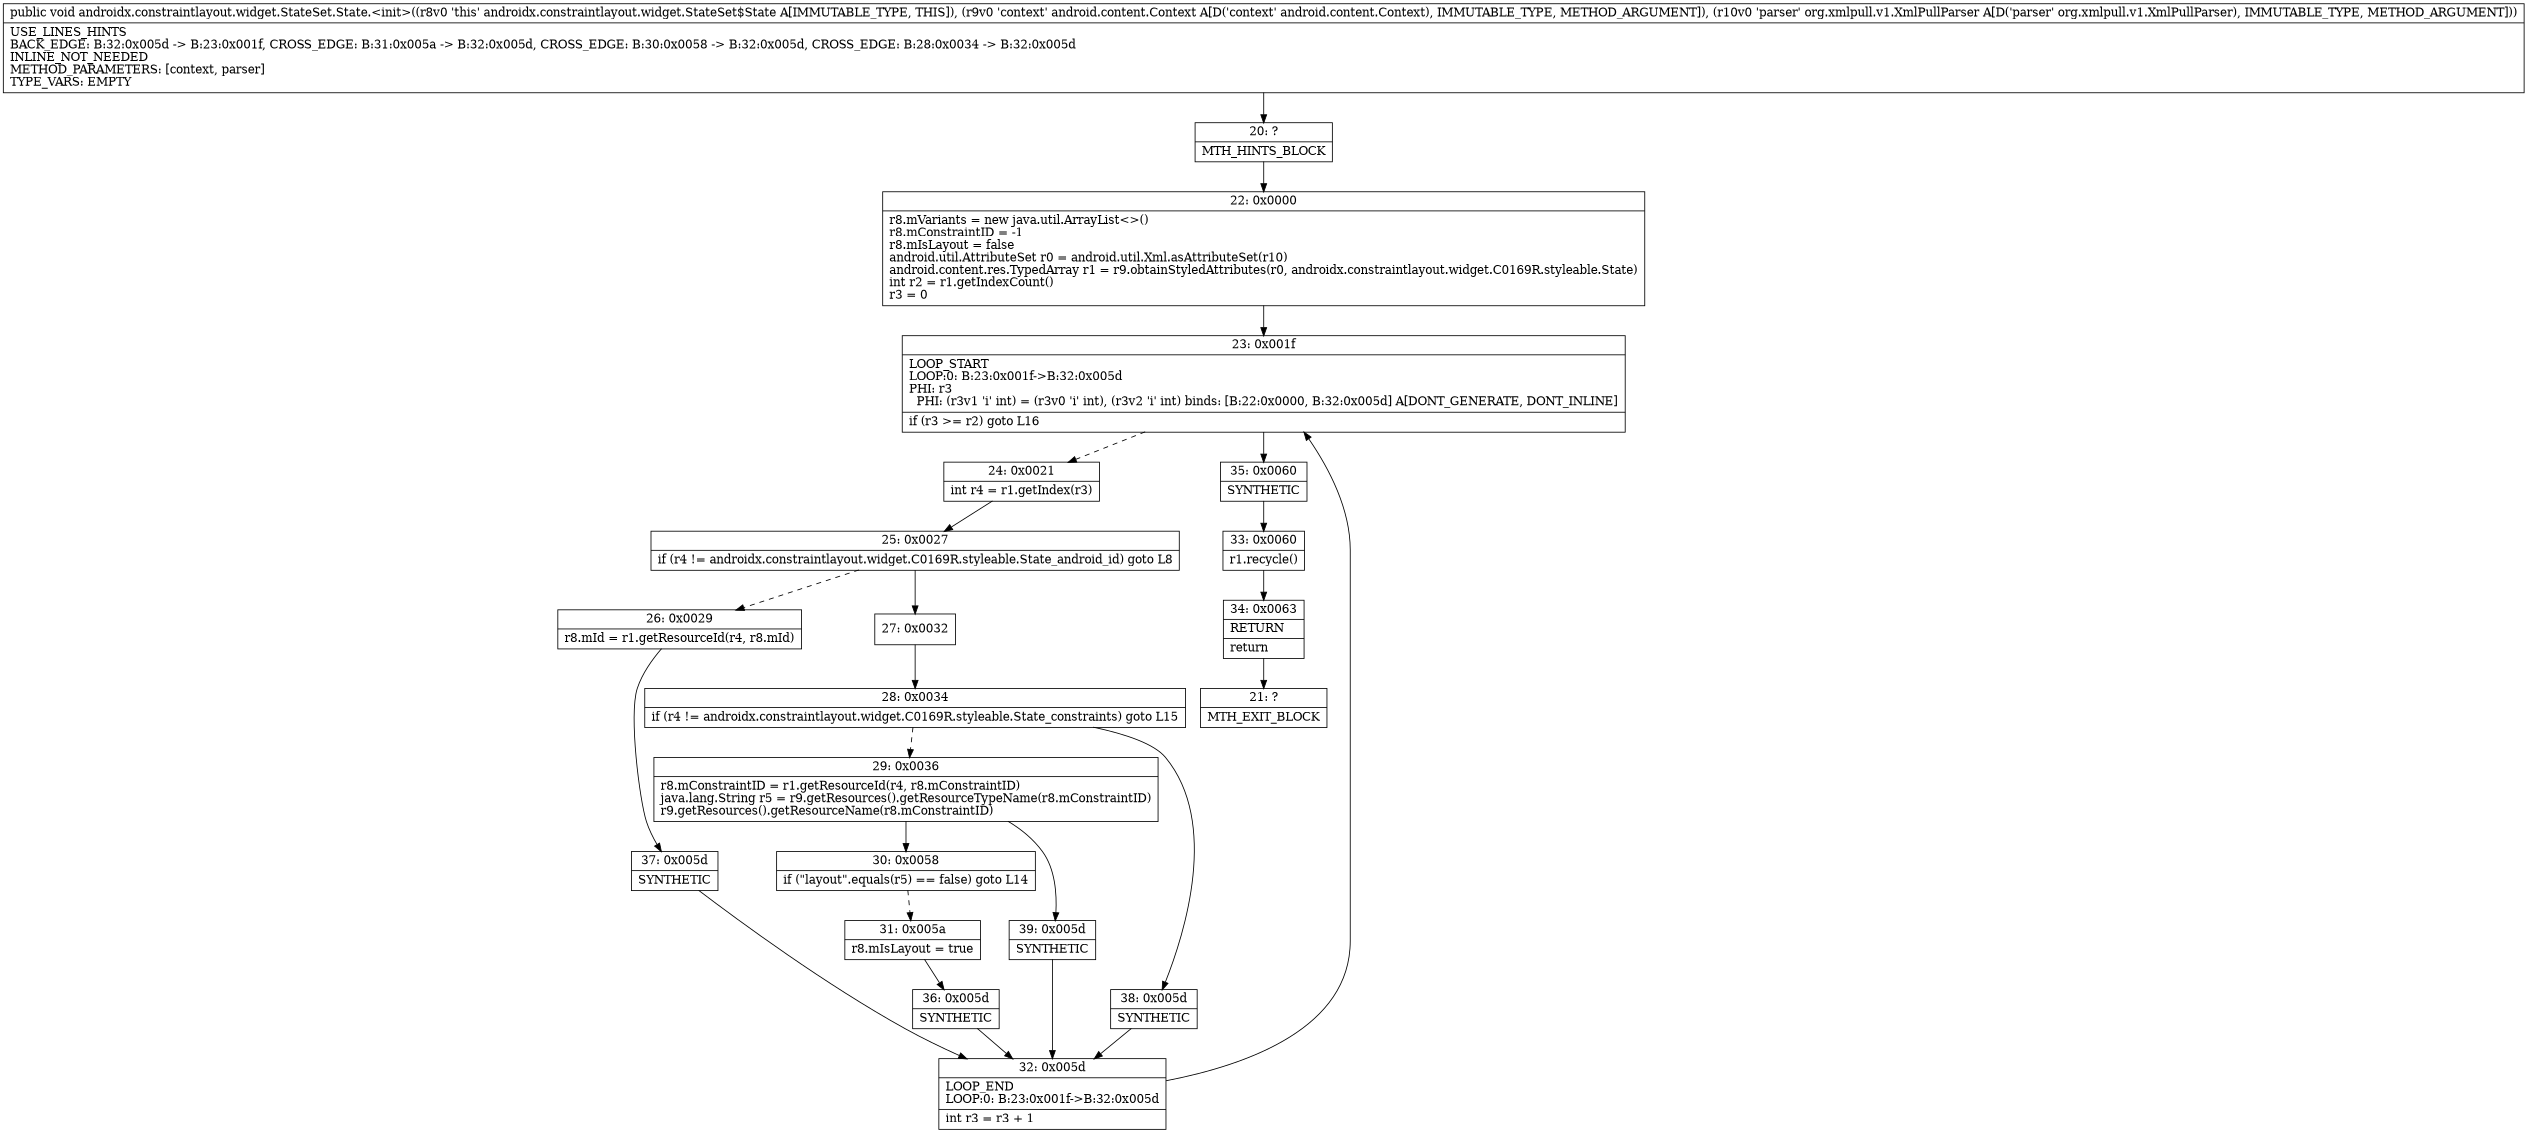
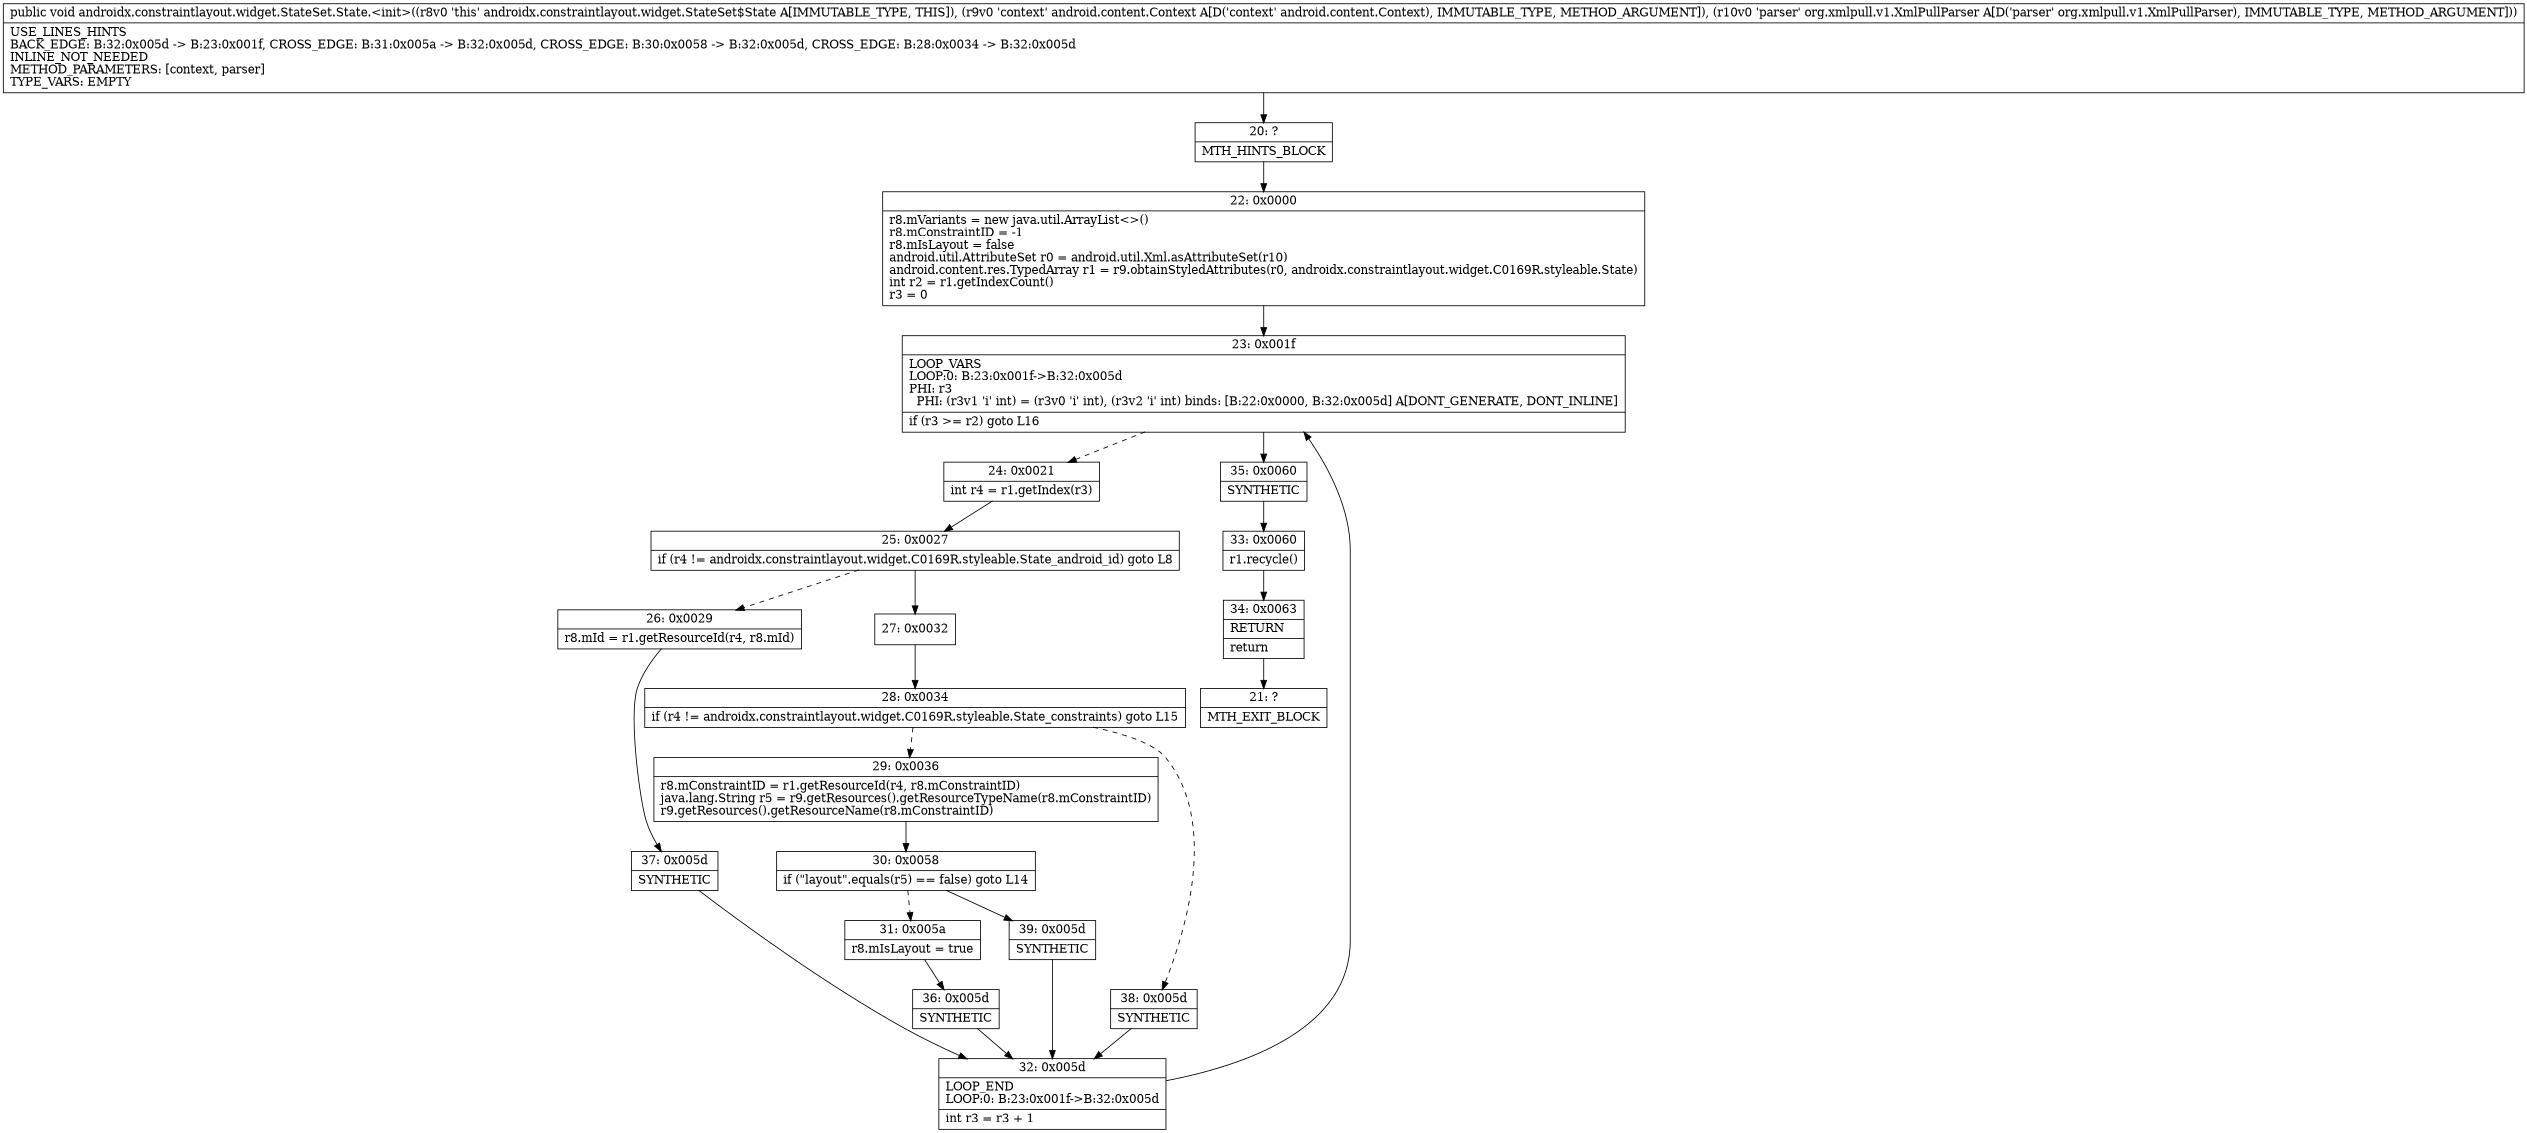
node "23: 0x001f": text "LOOP_START" -> "LOOP_VARS"
edge "28: 0x0034" -> "38: 0x005d": style solid -> dashed
edge "29: 0x0036" -> "39: 0x005d": now "30: 0x0058" -> "39: 0x005d"
